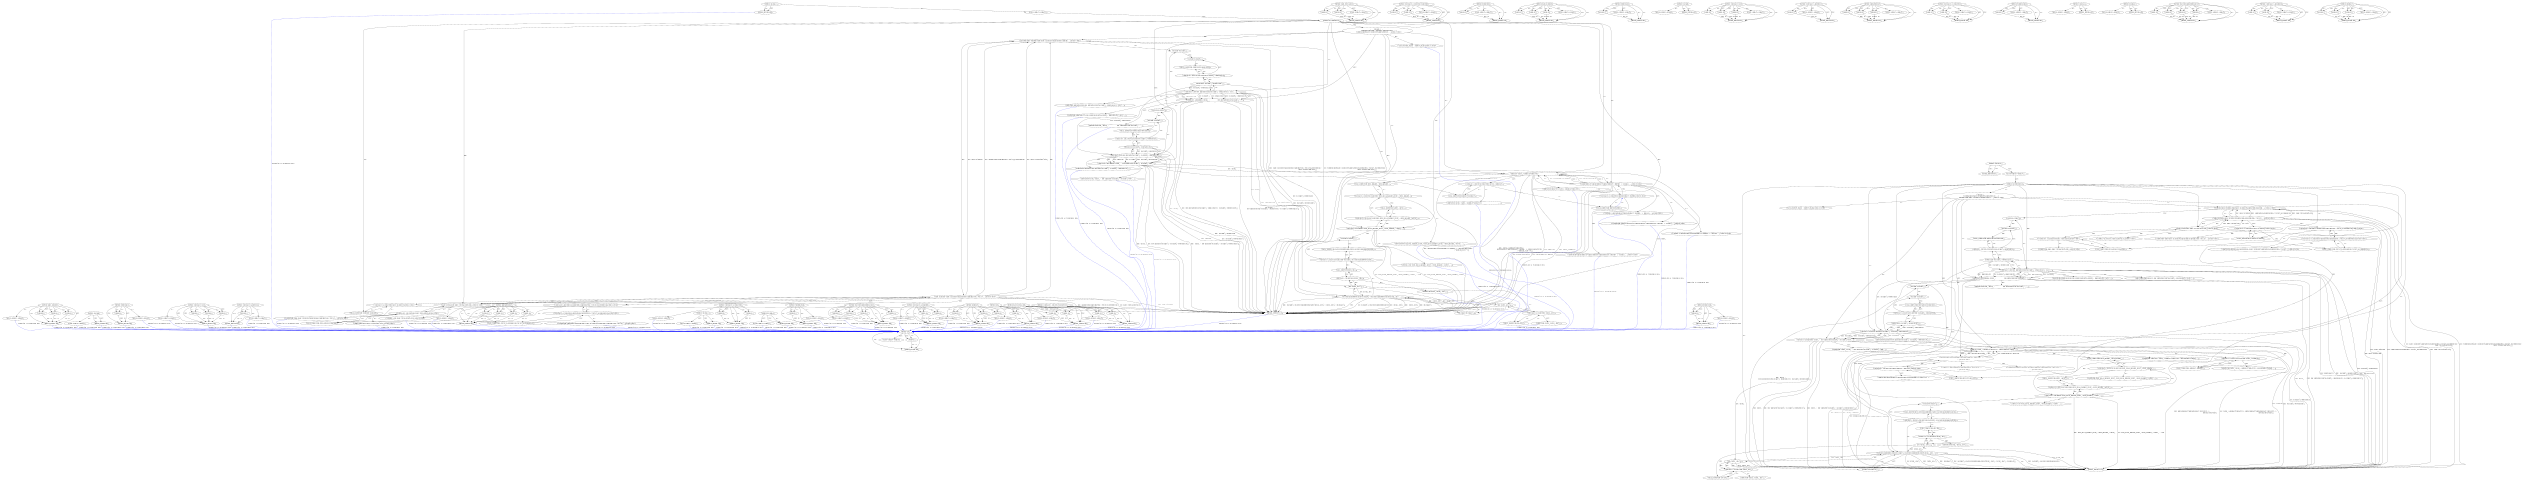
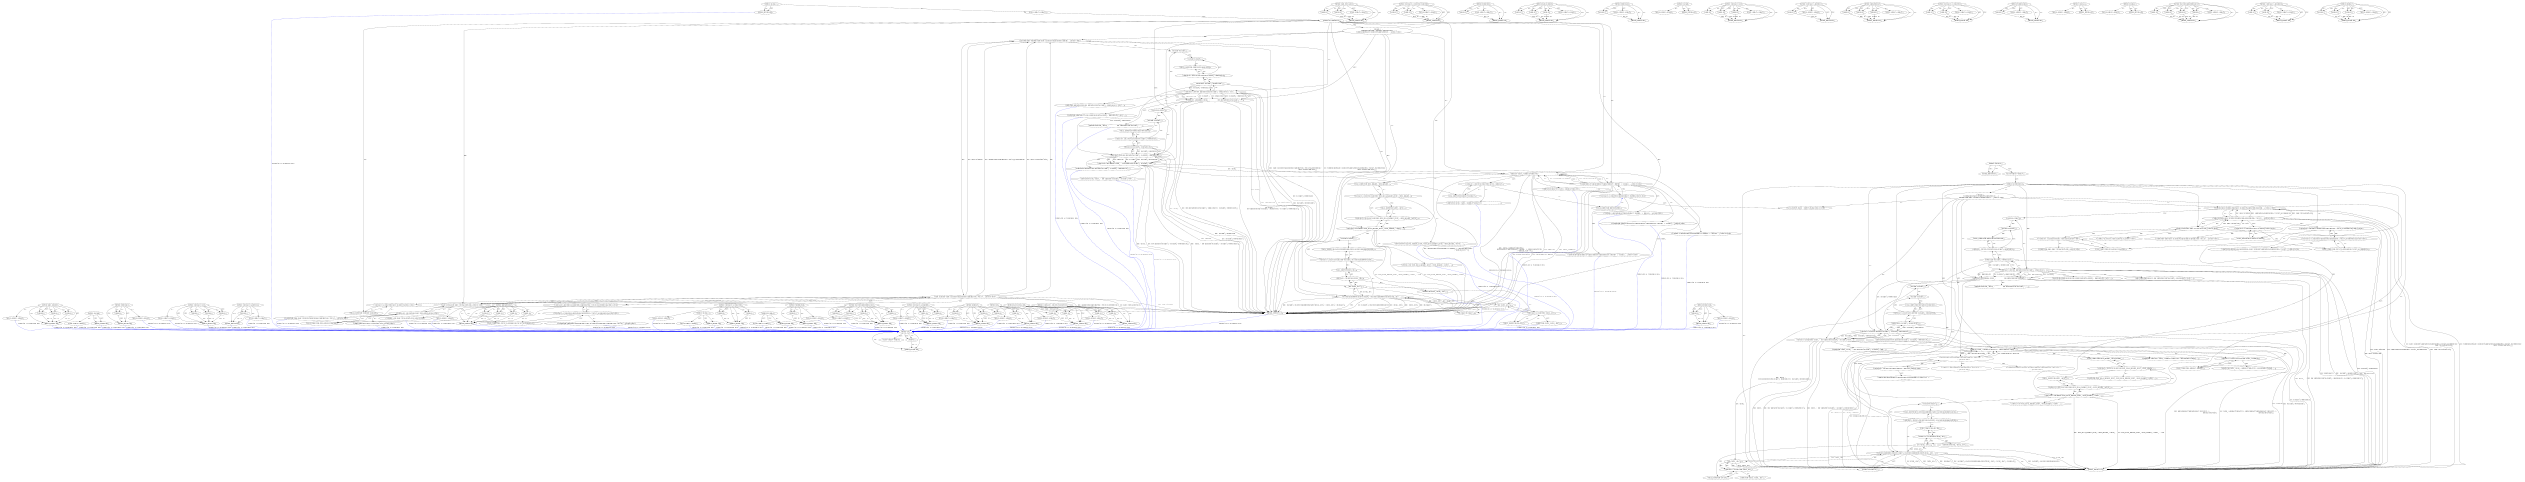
node "<(LOCAL,EXPECT_FALSE : EXPECT_FALSE)<SUB>15</SUB>>": removed
edge "<(<operator>.fieldAccess,AppCacheEntry::MASTER)<SUB>9</SUB>>" -> "(FIELD_IDENTIFIER,MASTER,MASTER)": now "<(<operator>.fieldAccess,AppCacheEntry::MASTER)<SUB>9</SUB>>" -> "<(LOCAL,EXPECT_FALSE : EXPECT_FALSE)<SUB>14</SUB>>"
node "(FIELD_IDENTIFIER,EXPLICIT,EXPLICIT)": removed
